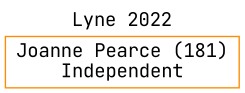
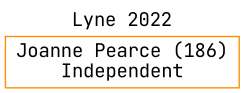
node "Joanne Pearce (181) Independent": label "Joanne Pearce (181) Independent" -> "Joanne Pearce (186) Independent"
